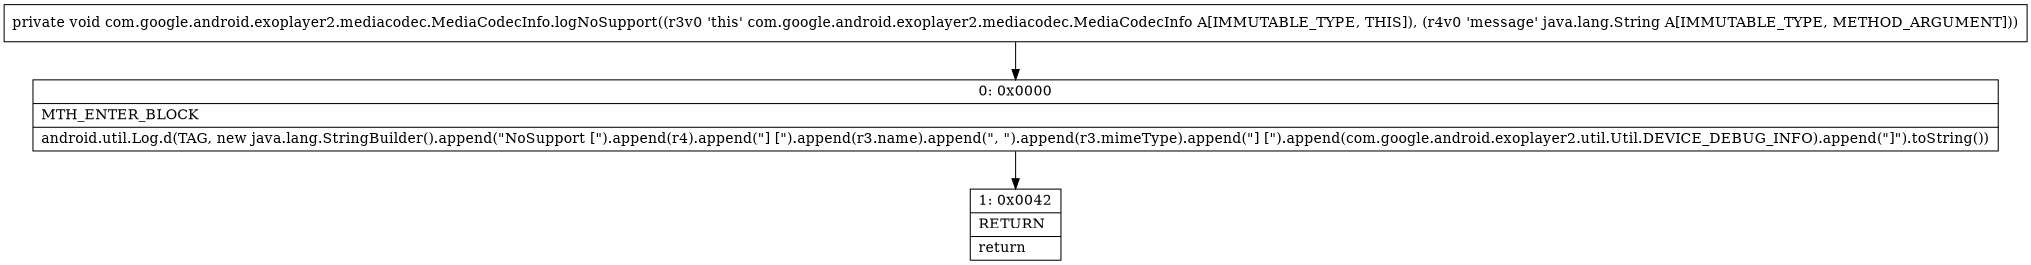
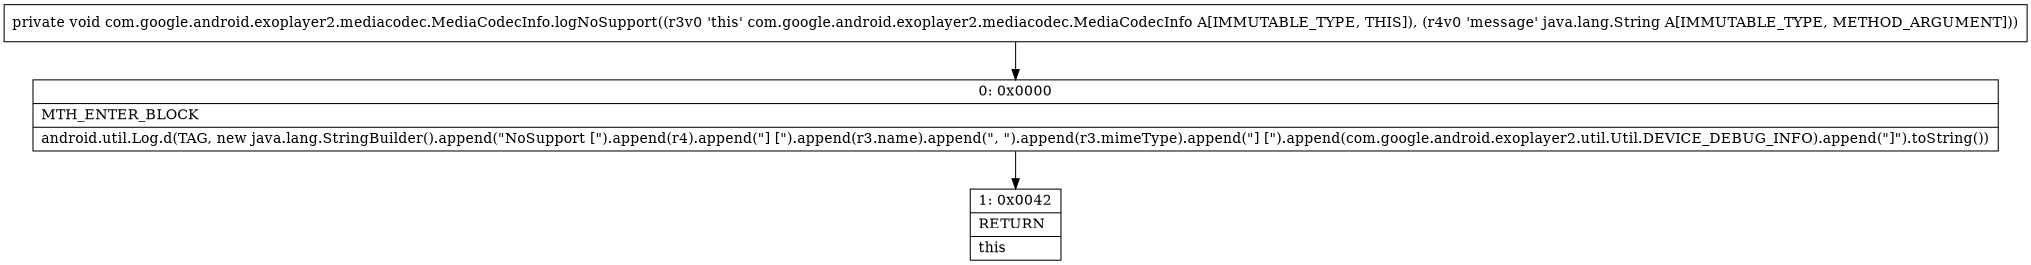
node "1: 0x0042": text "return" -> "this"
